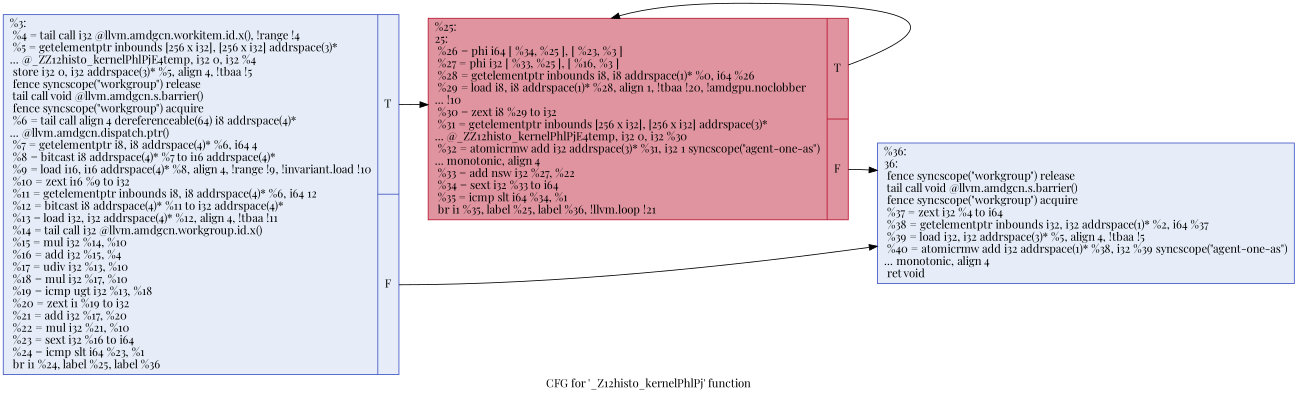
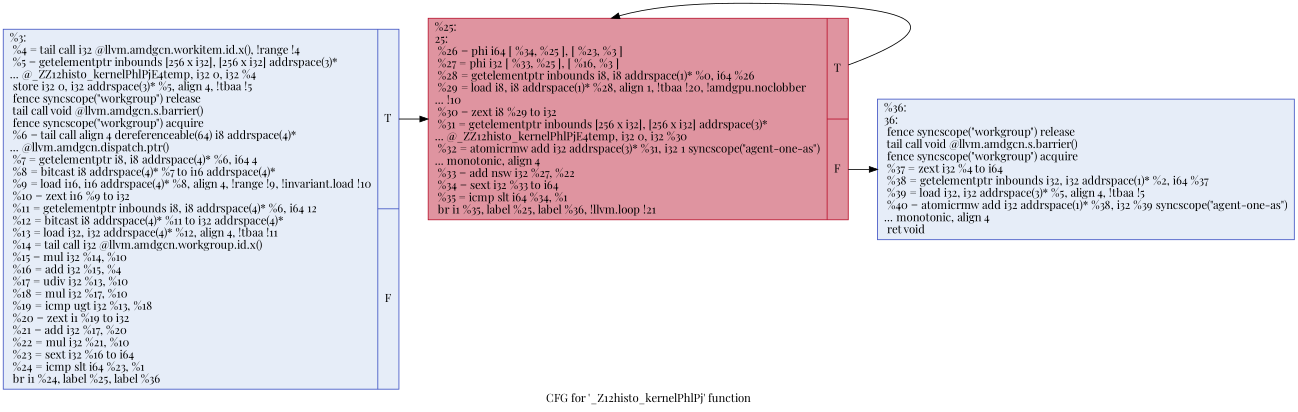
edge "%3:" -> "%36:": removed
